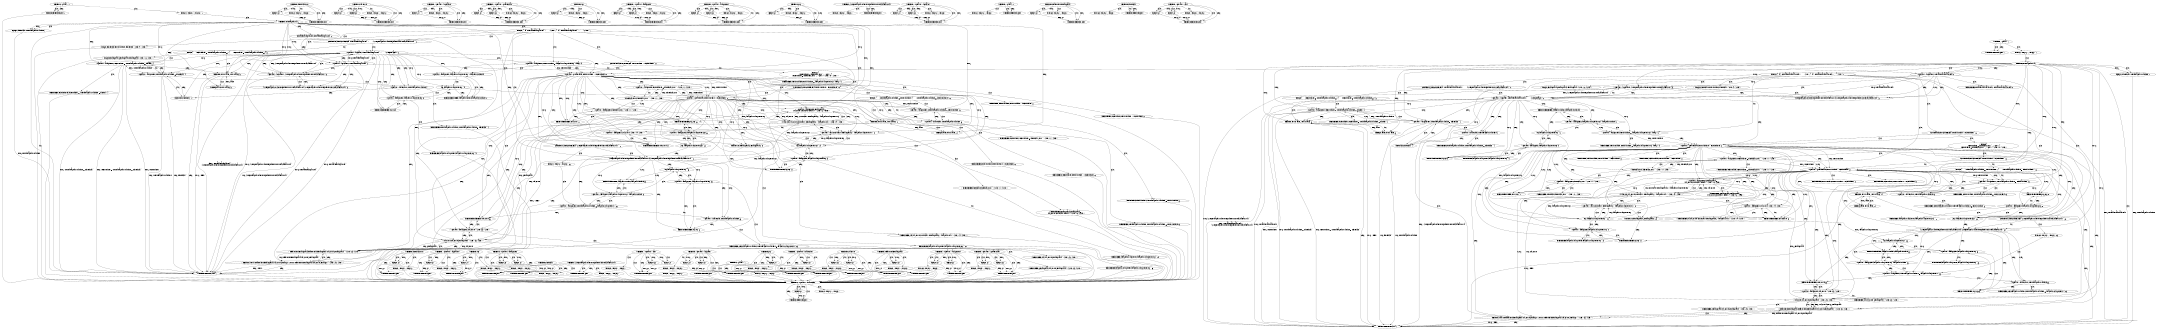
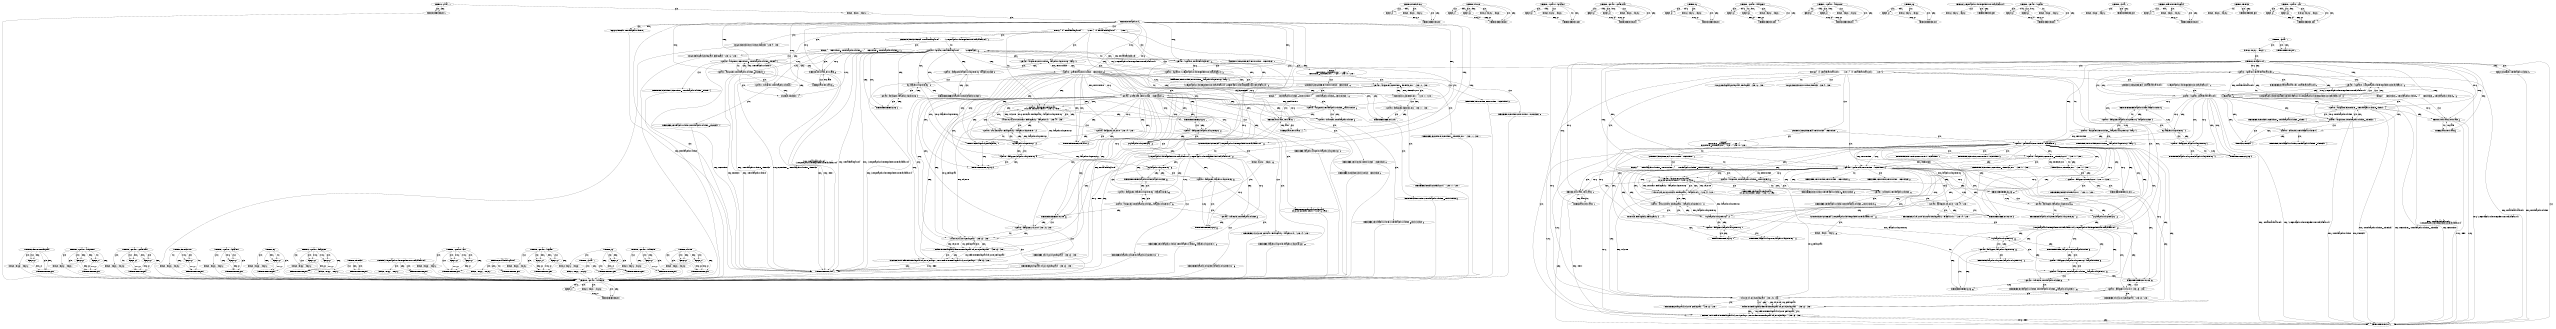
node "(NestableTasksAllowed,NestableTasksAllowed())": removed
node "(METHOD,NestableTasksAllowed)": added
